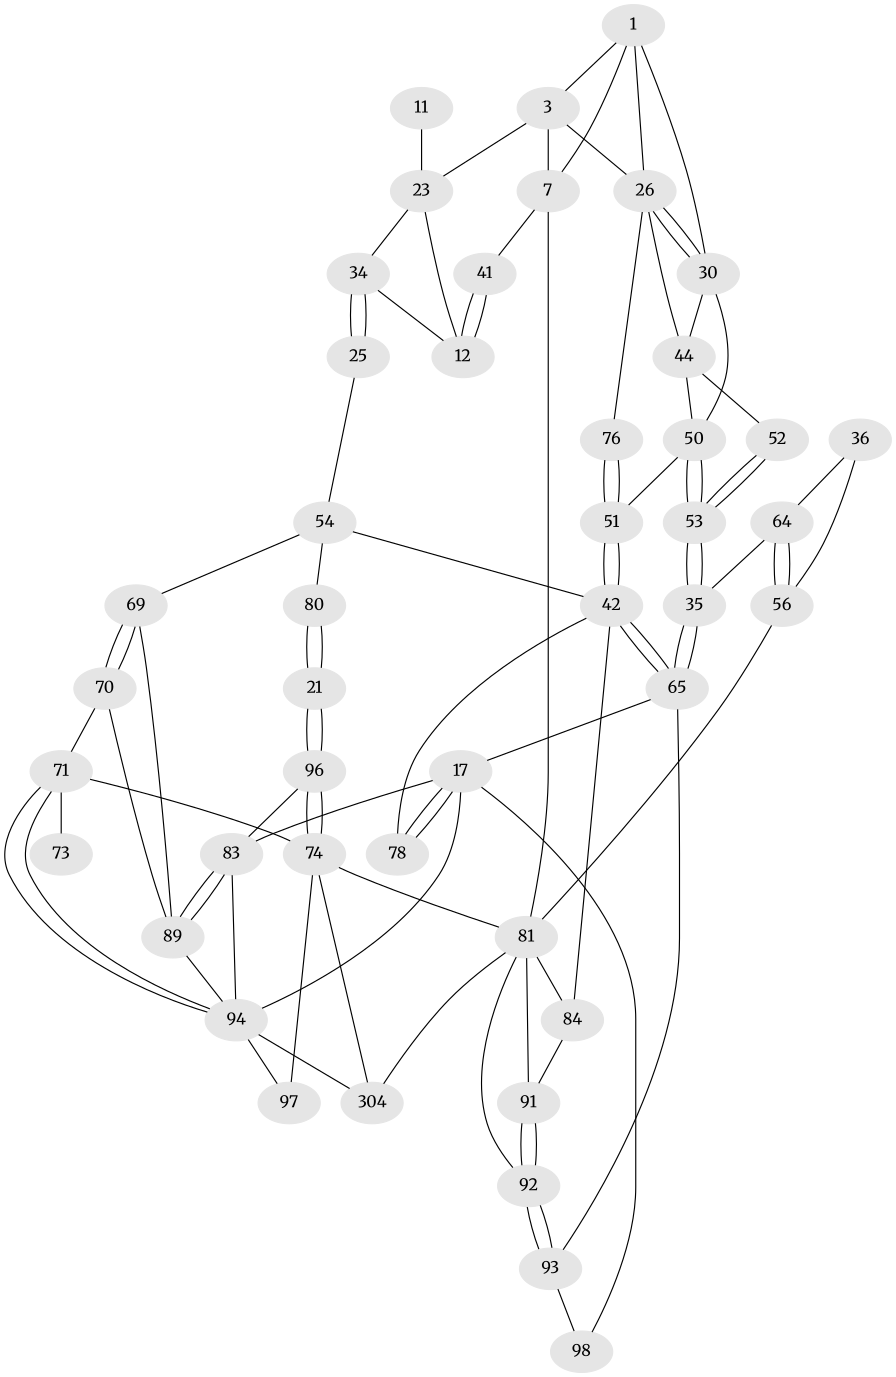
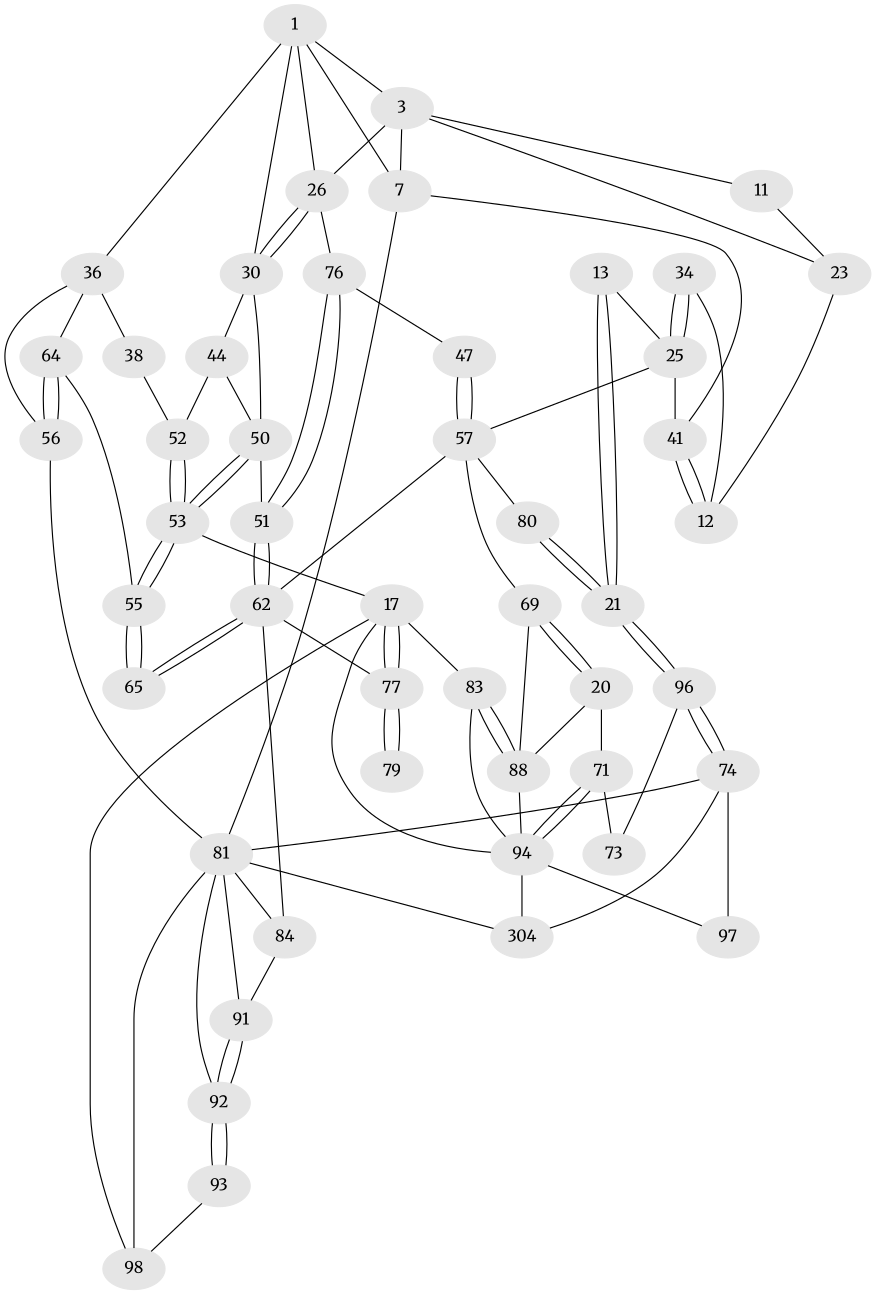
edge "1" -- "36": added
edge "3" -- "11": added
edge "23" -- "34": removed
node "13": added
edge "26" -- "44": removed
node "38": added
node "47": added
edge "25" -- "41": added
node "54": label "54" -> "57"
node "42": label "42" -> "62"
node "35": label "35" -> "55"
node "70": label "70" -> "20"
edge "65" -- "17": now "53" -- "17"
node "79": added
edge "71" -- "74": removed
edge "96" -- "83": now "96" -- "73"
node "78": label "78" -> "77"
node "89": label "89" -> "88"
edge "65" -- "93": removed
edge "81" -- "98": added
